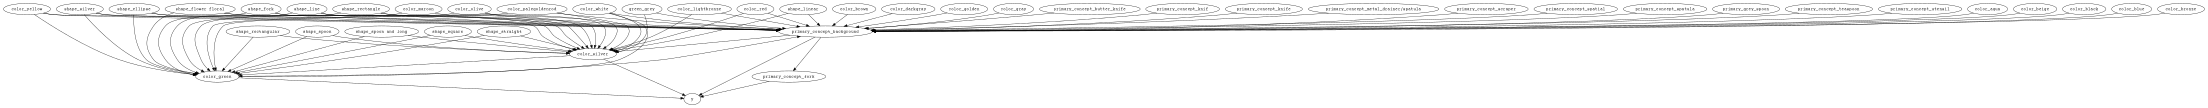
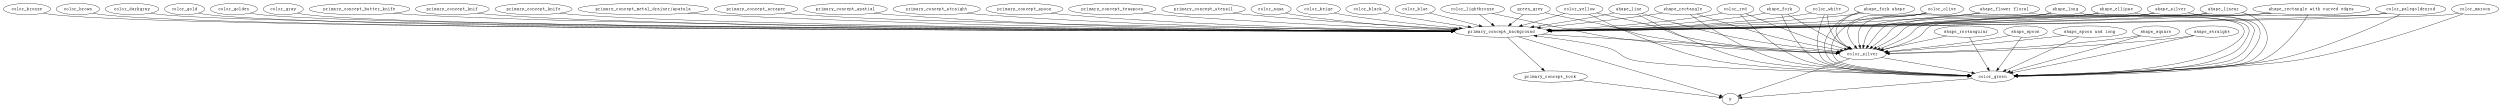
node "color_gold": added
node "primary_concept_spatula": label "primary_concept_spatula" -> "primary_concept_straight"
node "primary_grey_spoon": label "primary_grey_spoon" -> "primary_concept_spoon"
node "shape_fork shape": added
node "shape_long": added
node "shape_rectangle with curved edges": added
edge "color_red" -> "color_green": added
edge "shape_linear" -> "color_green": added
